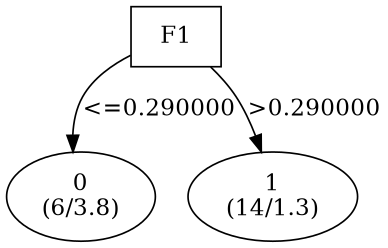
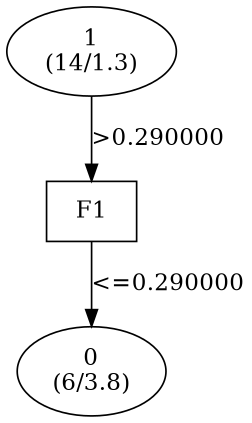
edge "F1" -> "1 (14/1.3)": reversed
